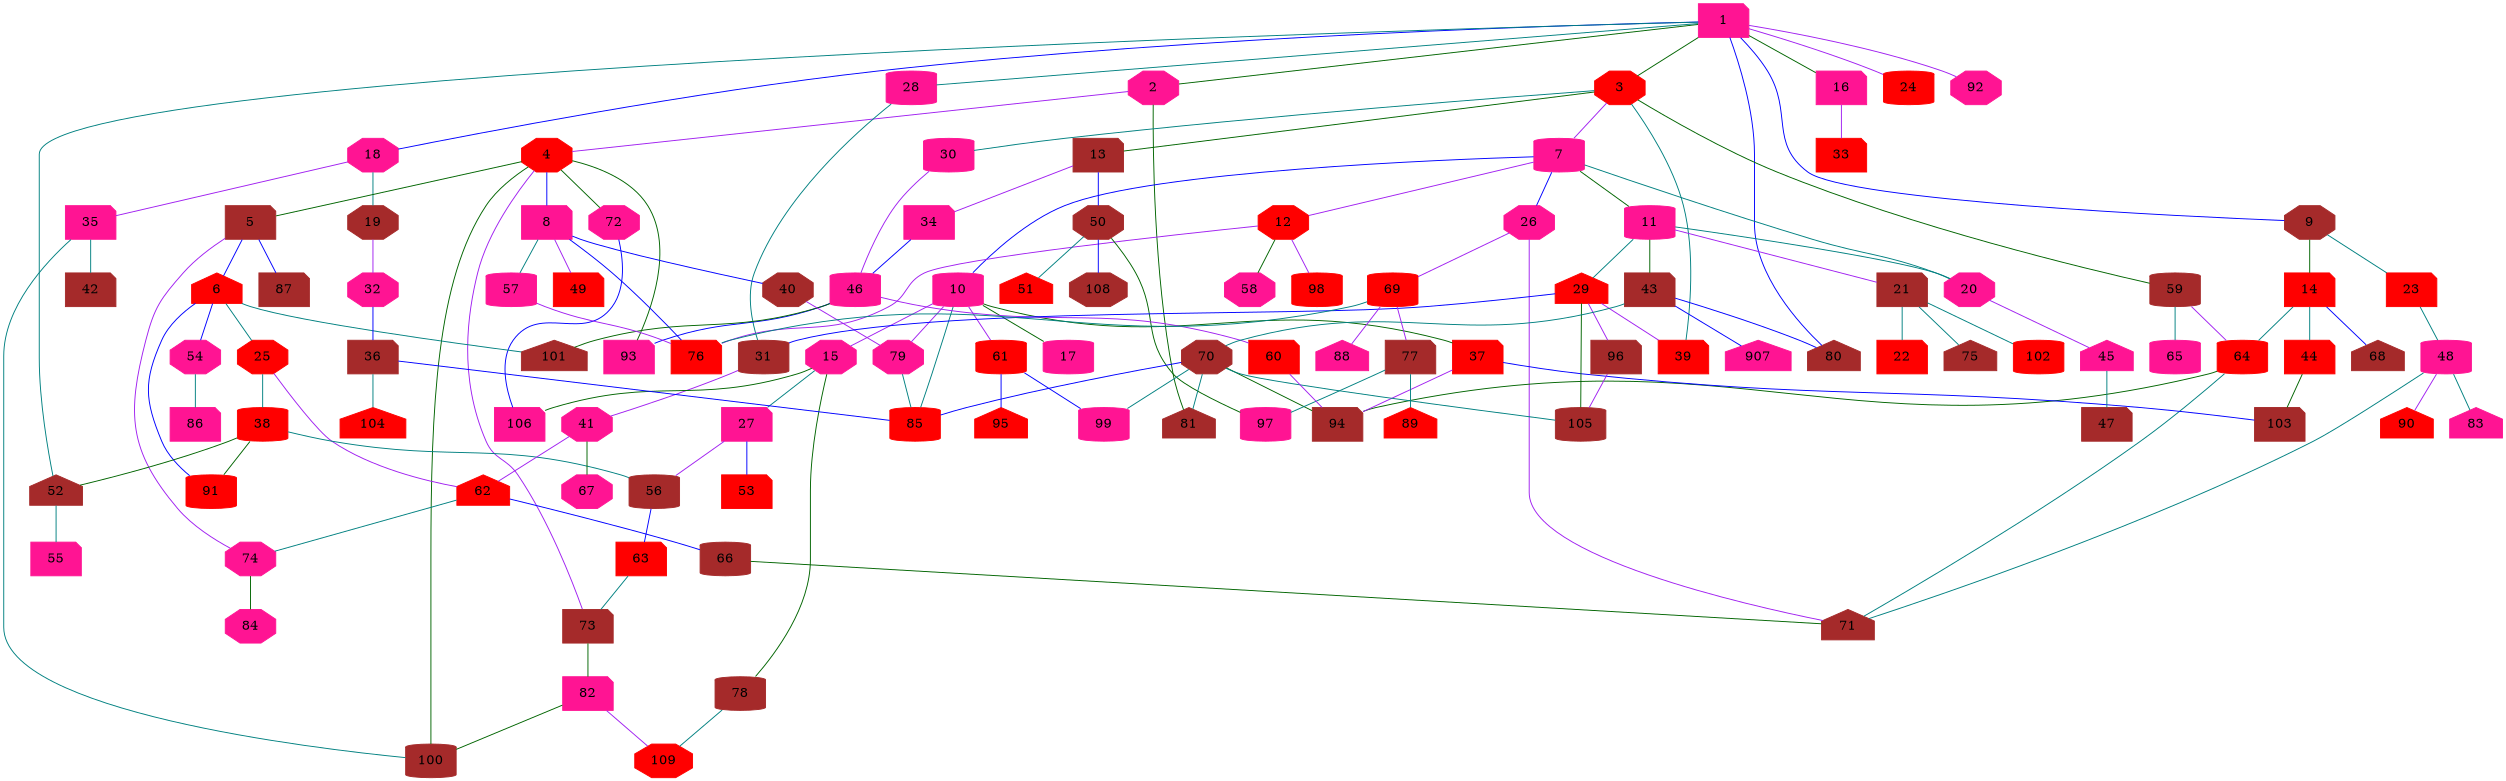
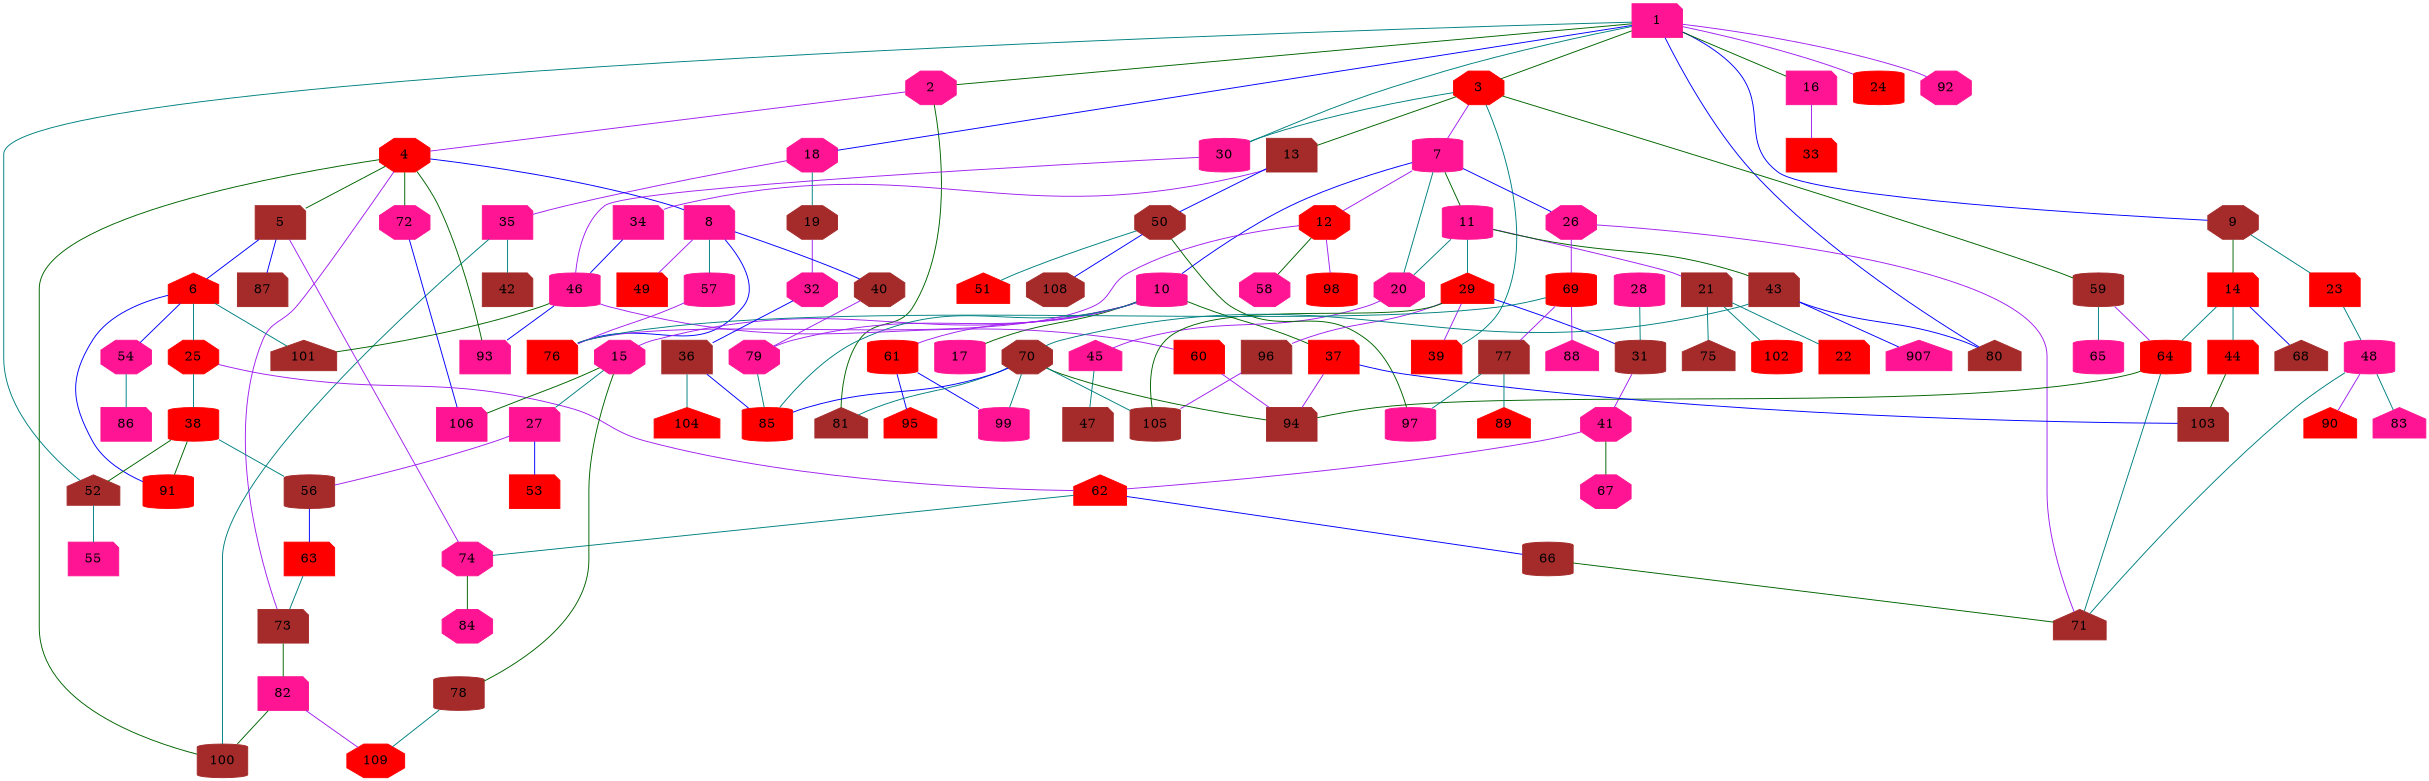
edge "1" -- "28": now "1" -- "30"
